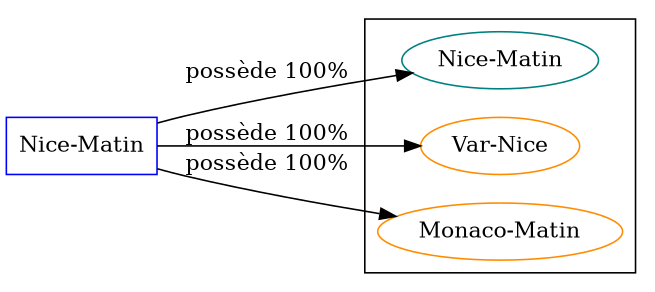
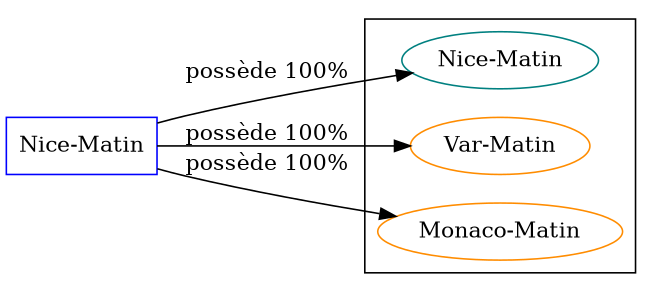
node "Var-Nice": label "Var-Nice" -> "Var-Matin"
